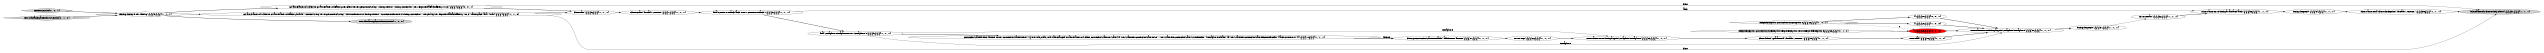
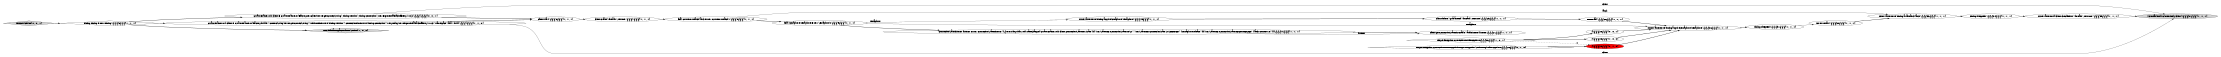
node "testWithNamespaceAndLostSession['0', '1', '0']": removed
node "testWithNamespaceAndLostSession['1', '0', '0']": shape ellipse -> diamond
node "server.stop()@@@22@@@['1', '1', '1']": removed
